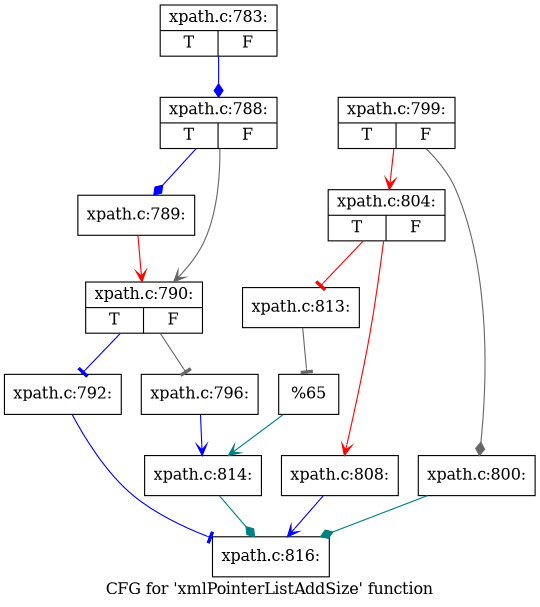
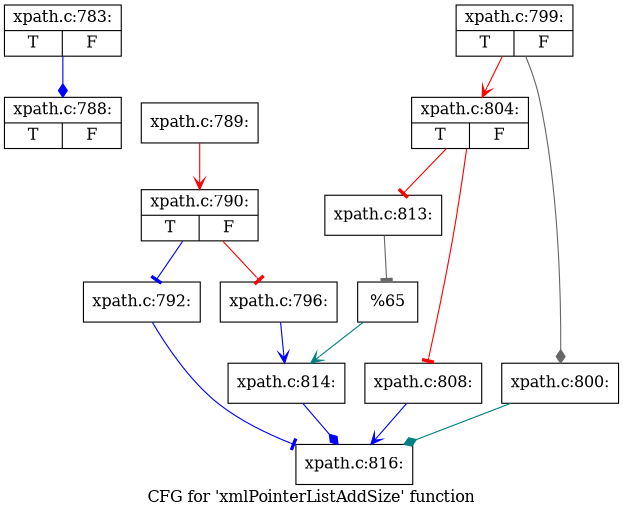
edge "xpath.c:788:" -> "xpath.c:789:": removed
edge "xpath.c:788:" -> "xpath.c:790:": removed
edge "xpath.c:804:" -> "xpath.c:808:": arrowhead vee -> tee
edge "xpath.c:790:" -> "xpath.c:796:": color gray40 -> red
edge "xpath.c:814:" -> "xpath.c:816:": color teal -> blue
